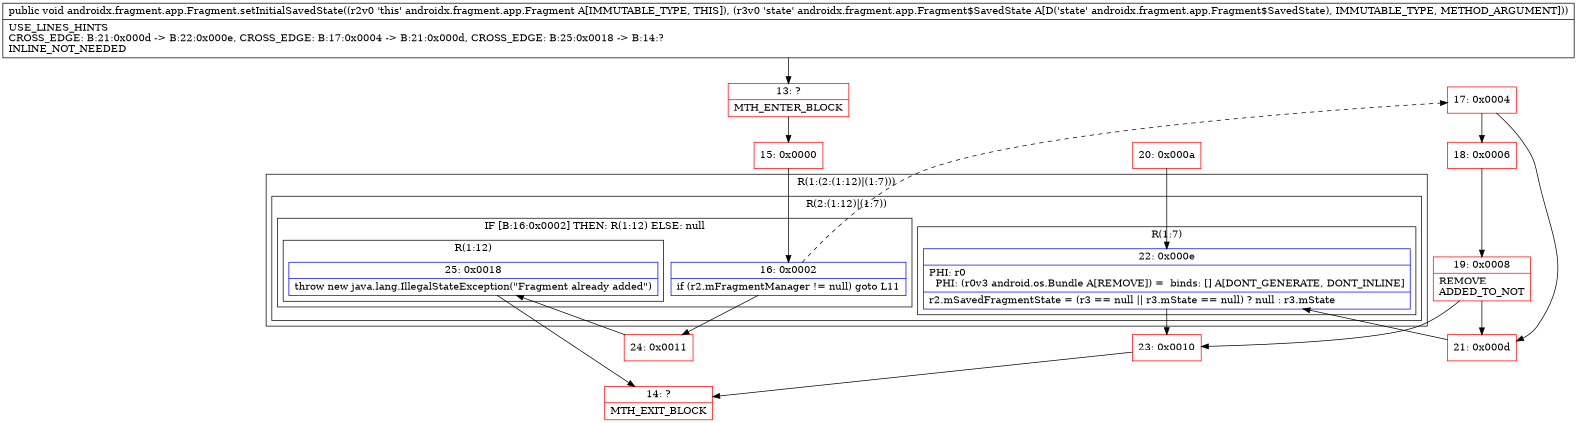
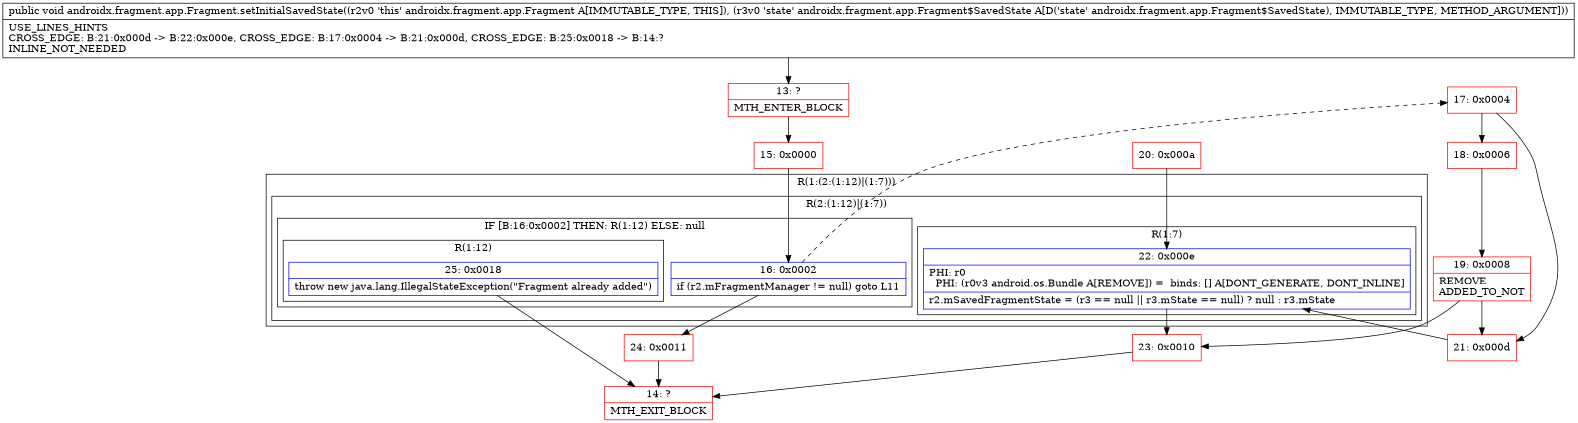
edge "24: 0x0011" -> "25: 0x0018": now "24: 0x0011" -> "14: ?"
